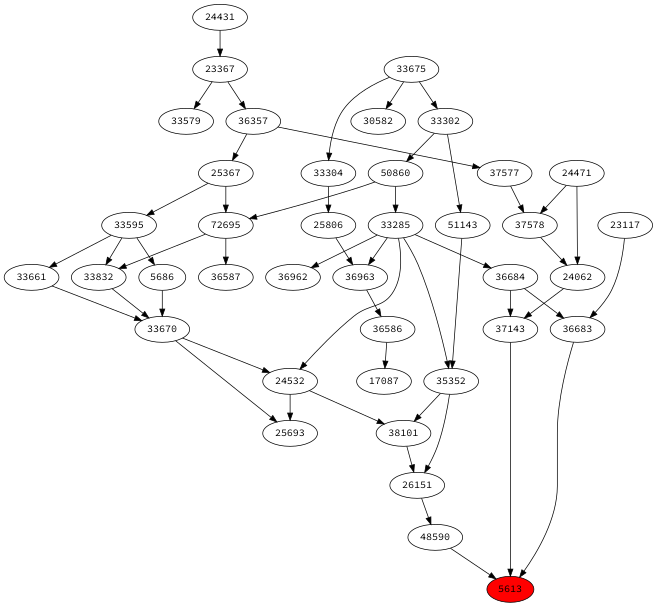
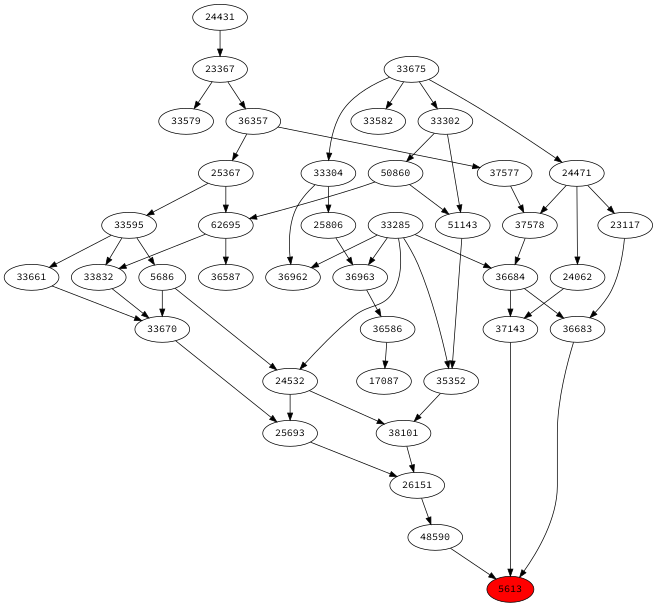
edge "33675" -> "24471": added
node "30582": label "30582" -> "33582"
edge "50860" -> "33285": now "50860" -> "51143"
edge "24471" -> "23117": added
edge "33304" -> "36962": added
node "72695": label "72695" -> "62695"
edge "37578" -> "24062": now "37578" -> "36684"
edge "33670" -> "24532": now "5686" -> "24532"
edge "35352" -> "26151": now "25693" -> "26151"
